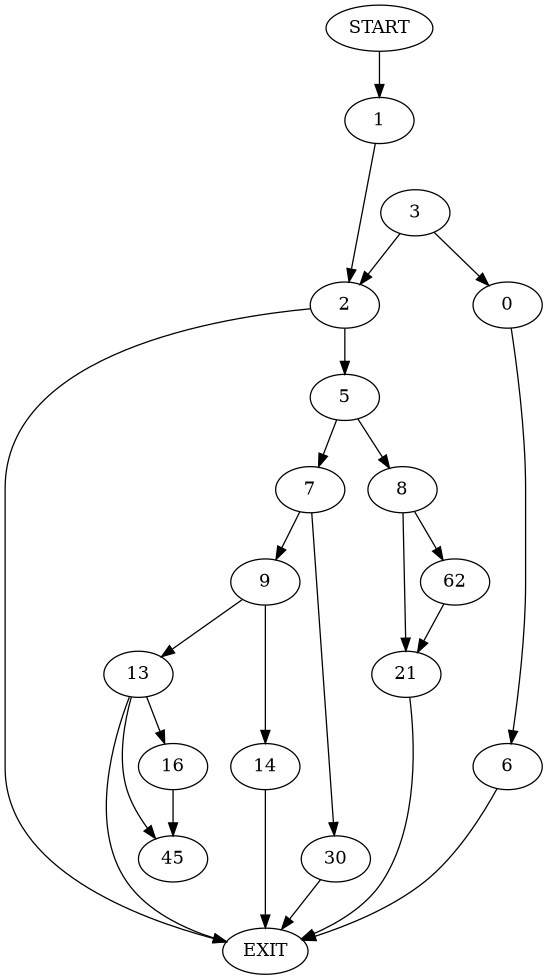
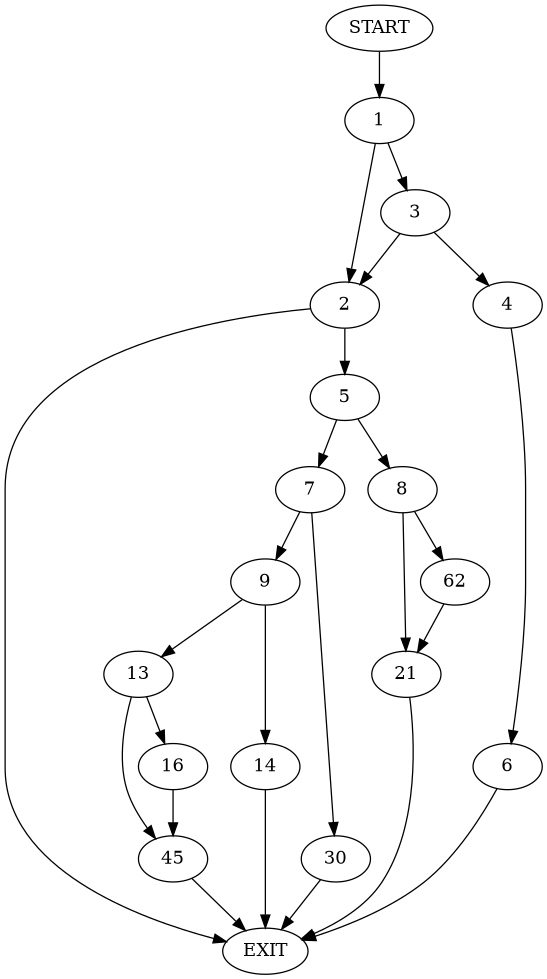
edge "1" -> "3": added
node "0": label "0" -> "4"
edge "13" -> "EXIT": now "45" -> "EXIT"
